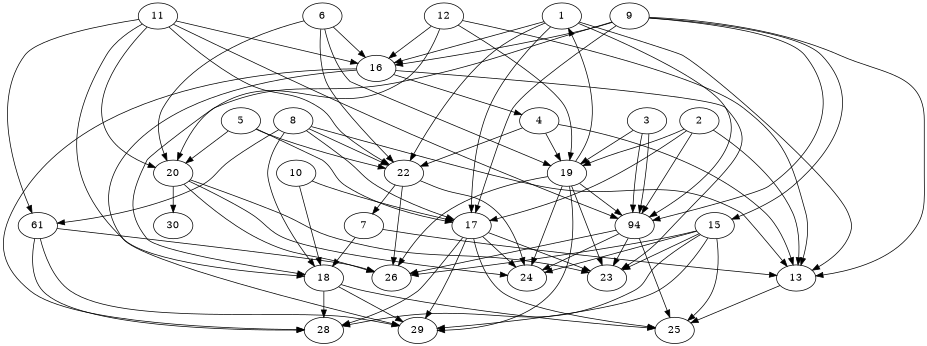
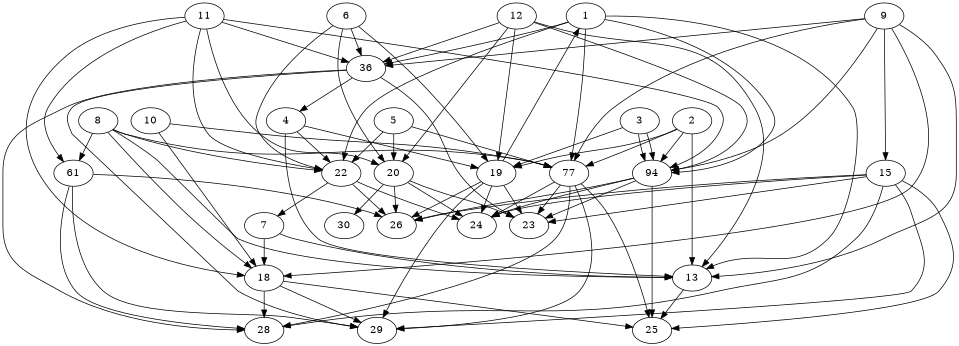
node "16": label "16" -> "36"
edge "19" -> "94": now "12" -> "94"
node "17": label "17" -> "77"
